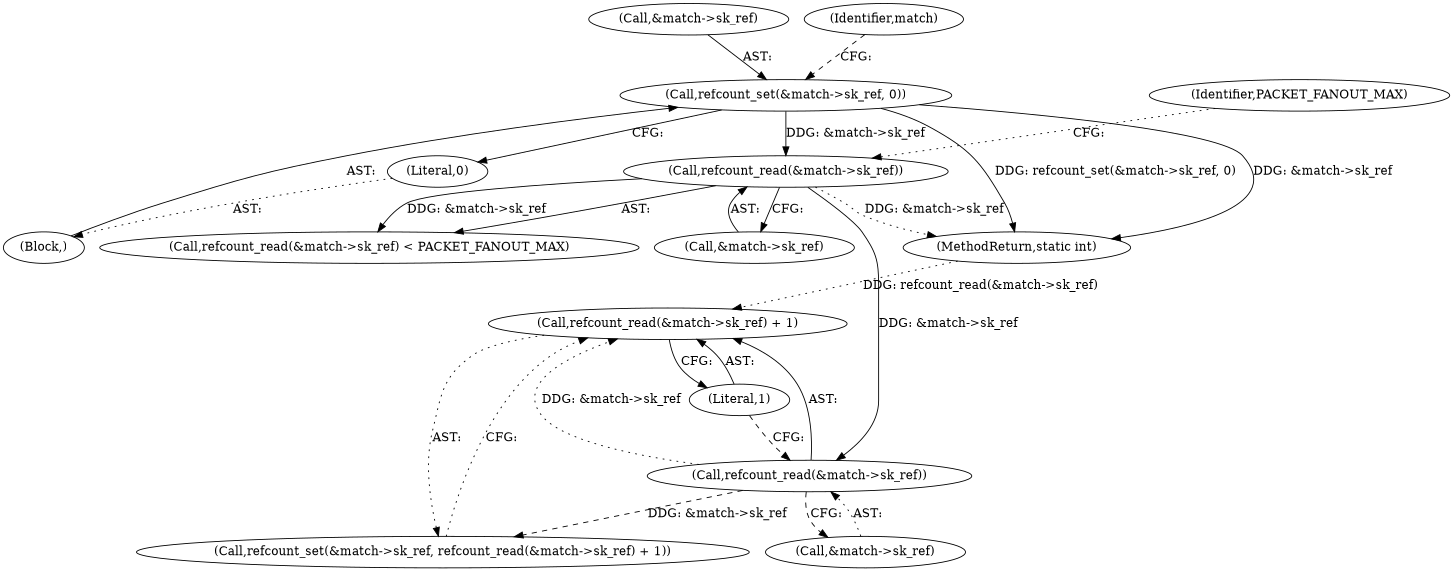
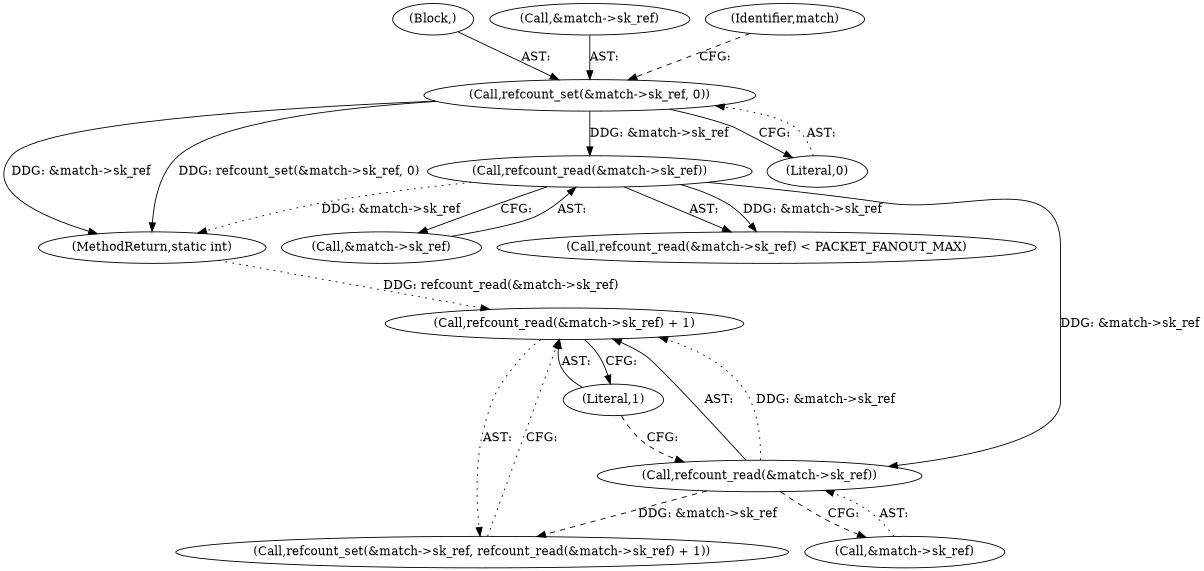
node "(Identifier,PACKET_FANOUT_MAX)": removed
edge "(Literal,0)" -> "(Block,)": now "(Literal,0)" -> "(Call,refcount_set(&match->sk_ref, 0))"
